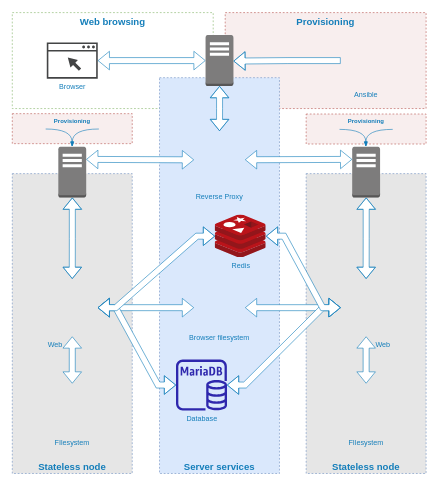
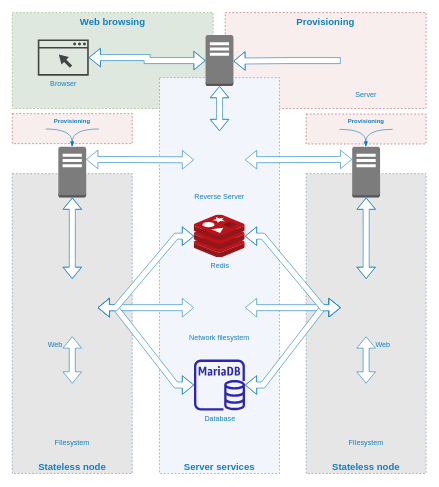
node "Browser": moved (72, 60) -> (63, 57)
node "Web browsing": fillcolor #ffffff -> #dfe8df
node "Ansible": label "Ansible" -> "Server"
node "Reverse Proxy": label "Reverse Proxy" -> "Reverse Server"
node "Redis": moved (241, 236) -> (220, 236)
node "Server services": fillcolor #dae8fc -> #f2f6fc
node "Browser filesystem": label "Browser filesystem" -> "Network filesystem"
node "Database": moved (202, 385) -> (220, 385)
